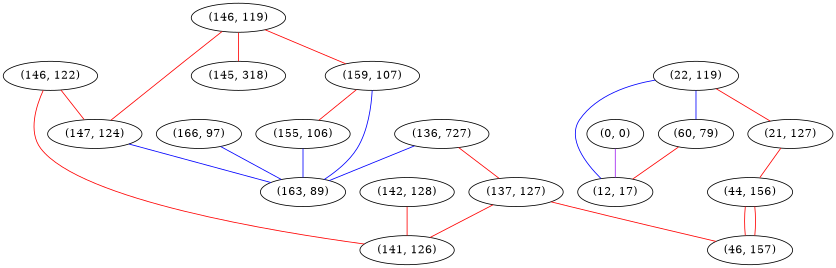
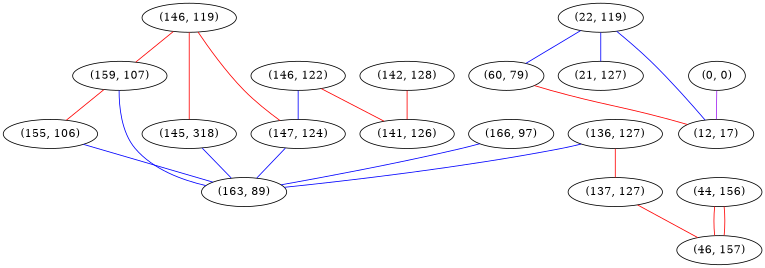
edge "(146, 122)" -- "(147, 124)": color red -> blue
edge "(22, 119)" -- "(21, 127)": color red -> blue
node "(136, 727)": label "(136, 727)" -> "(136, 127)"
edge "(145, 318)" -- "(163, 89)": added
edge "(21, 127)" -- "(44, 156)": removed
edge "(137, 127)" -- "(141, 126)": removed
